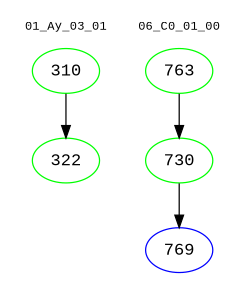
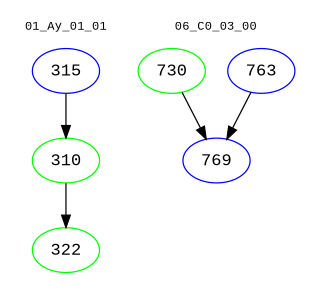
cluster "01_Ay_03_01": label "01_Ay_03_01" -> "01_Ay_01_01"
cluster "06_C0_01_00": label "06_C0_01_00" -> "06_C0_03_00"
node "315": added
node "763": color green -> blue
edge "763" -> "730": now "763" -> "769"
